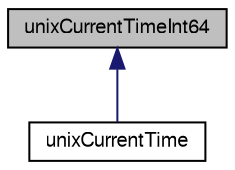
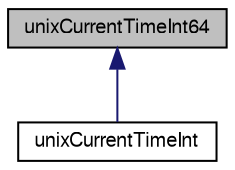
node "unixCurrentTime": label "unixCurrentTime" -> "unixCurrentTimeInt"
